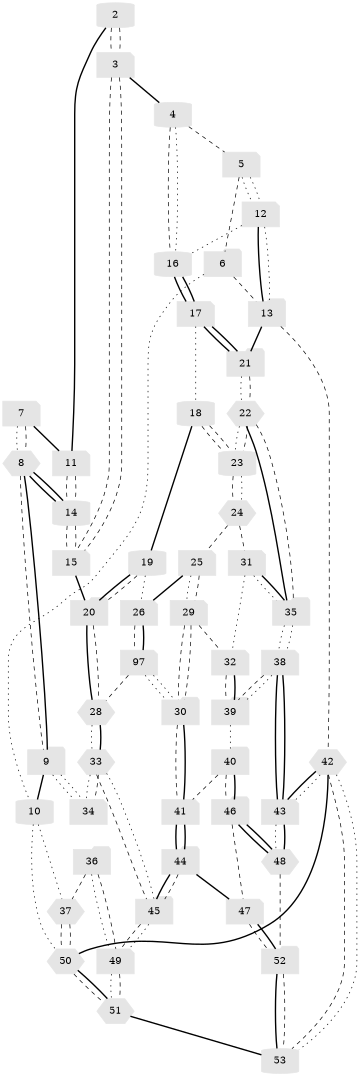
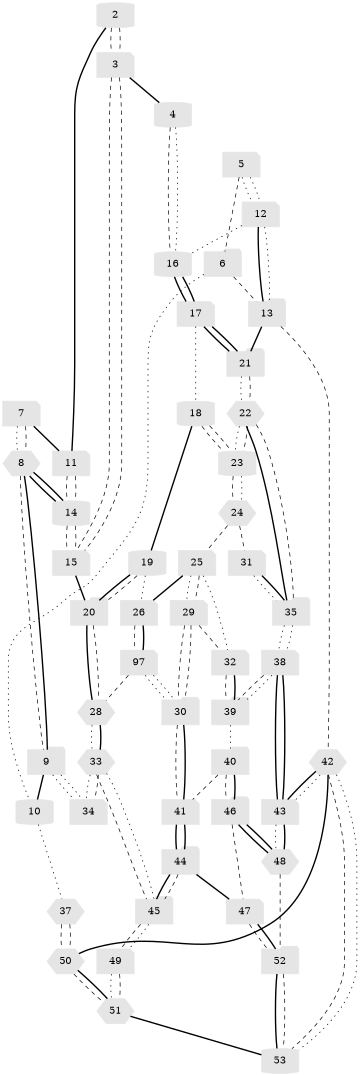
edge "4" -- "5": removed
edge "31" -- "32": now "25" -- "32"
node "36": removed
edge "10" -- "50": removed
